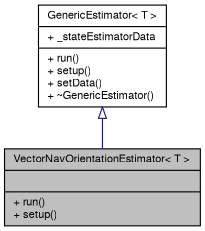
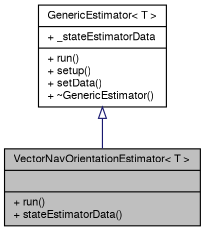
node "VectorNavOrientationEstimator< T >": text "+ setup()" -> "+ stateEstimatorData()"
